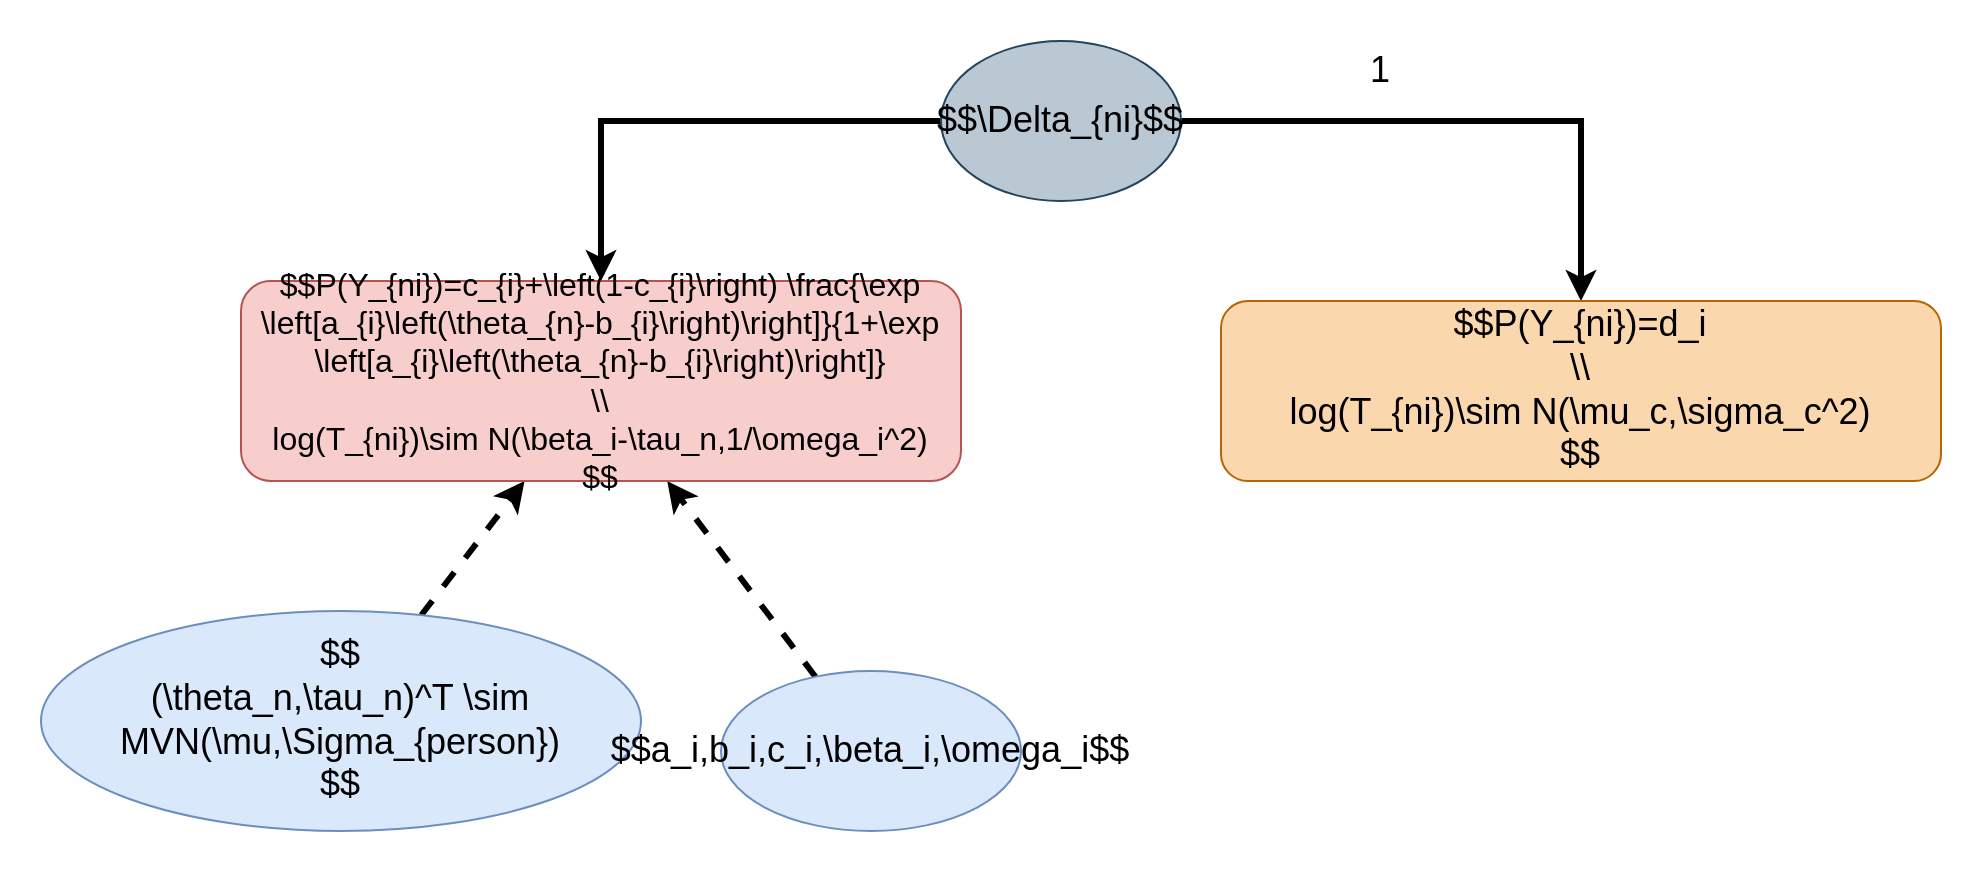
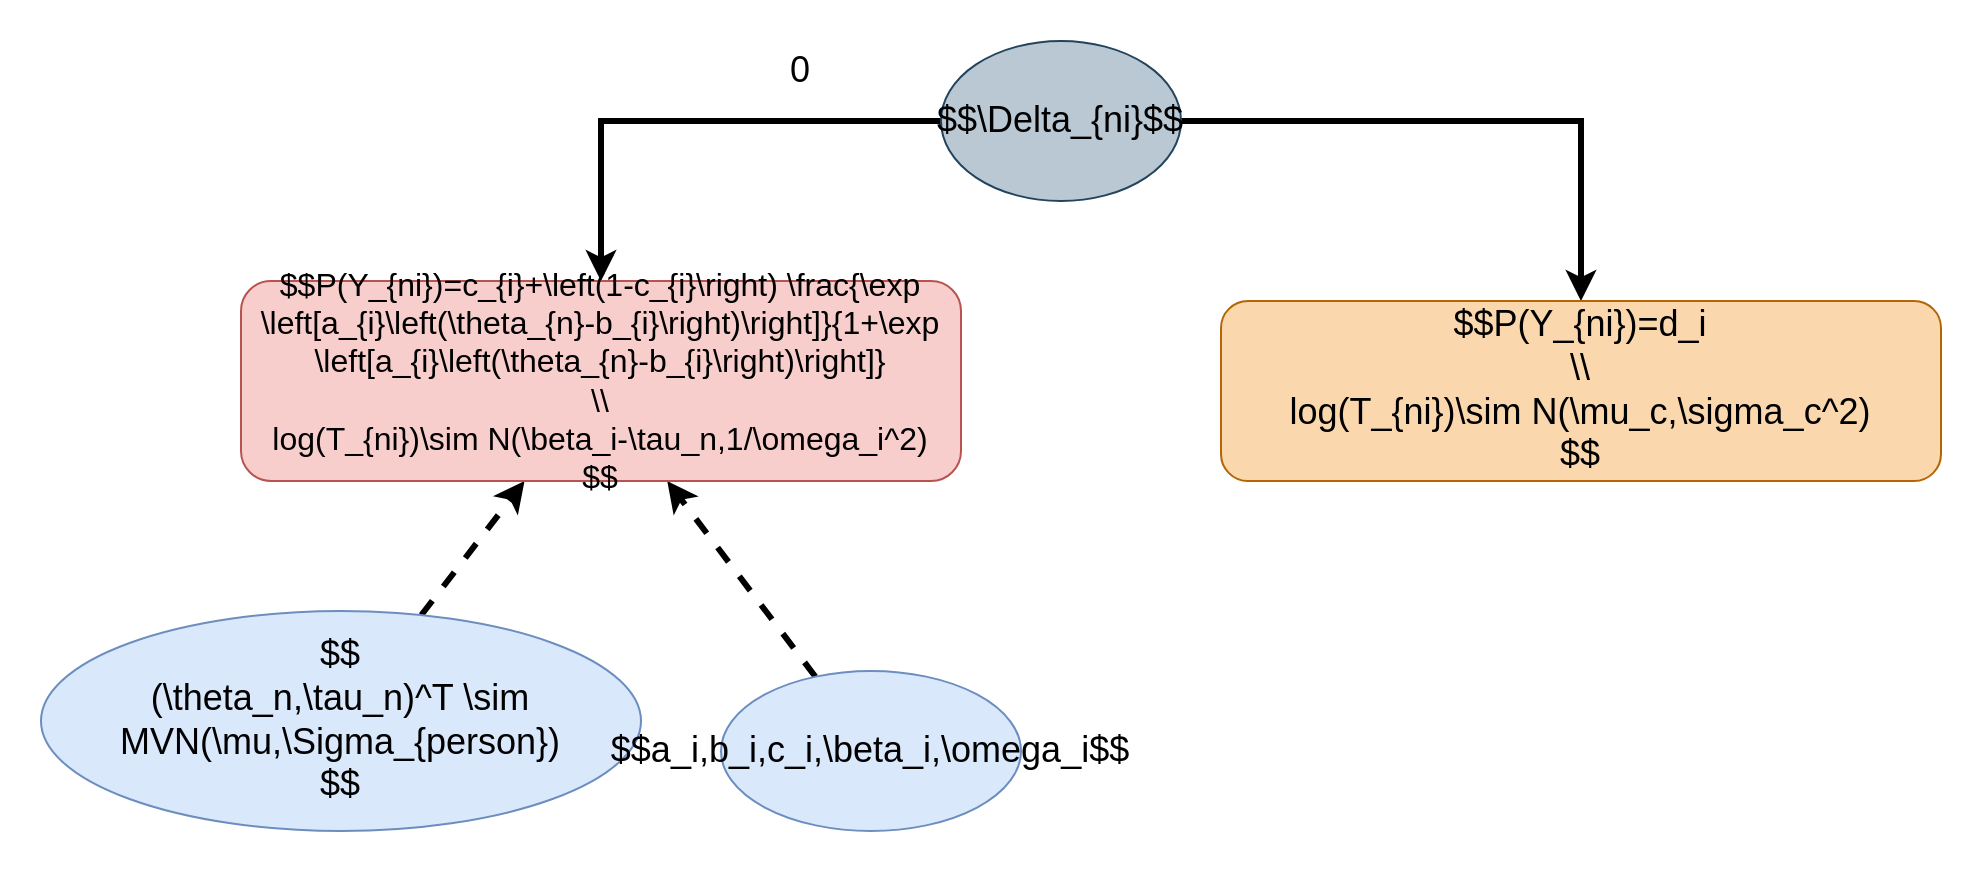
node "0": added
node "1": removed
